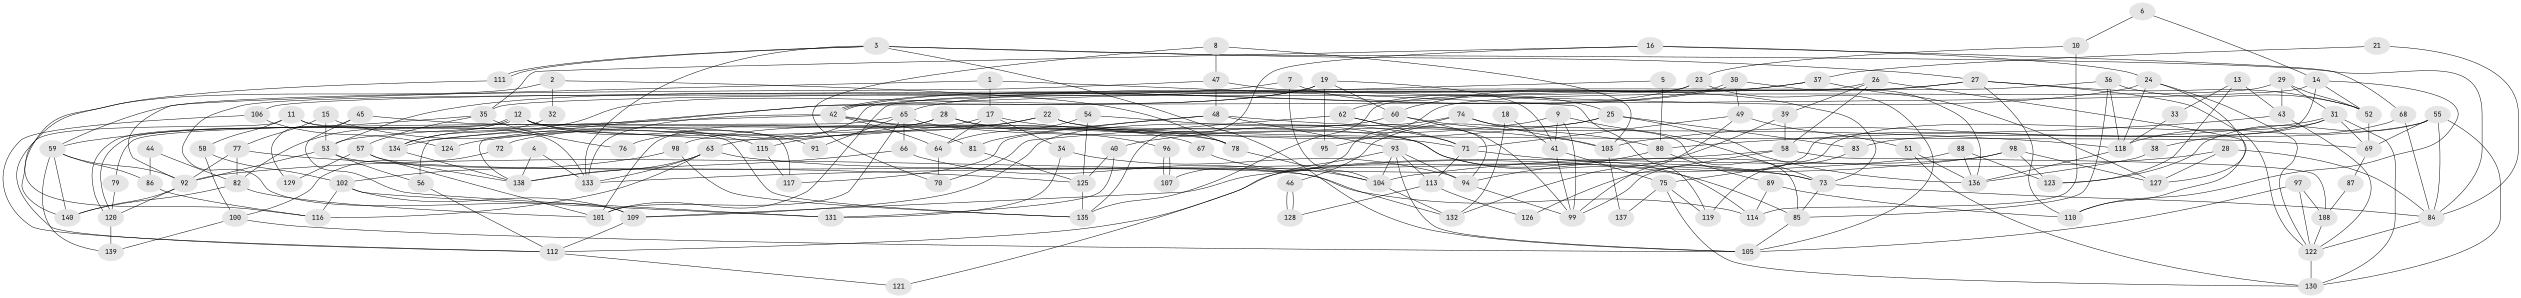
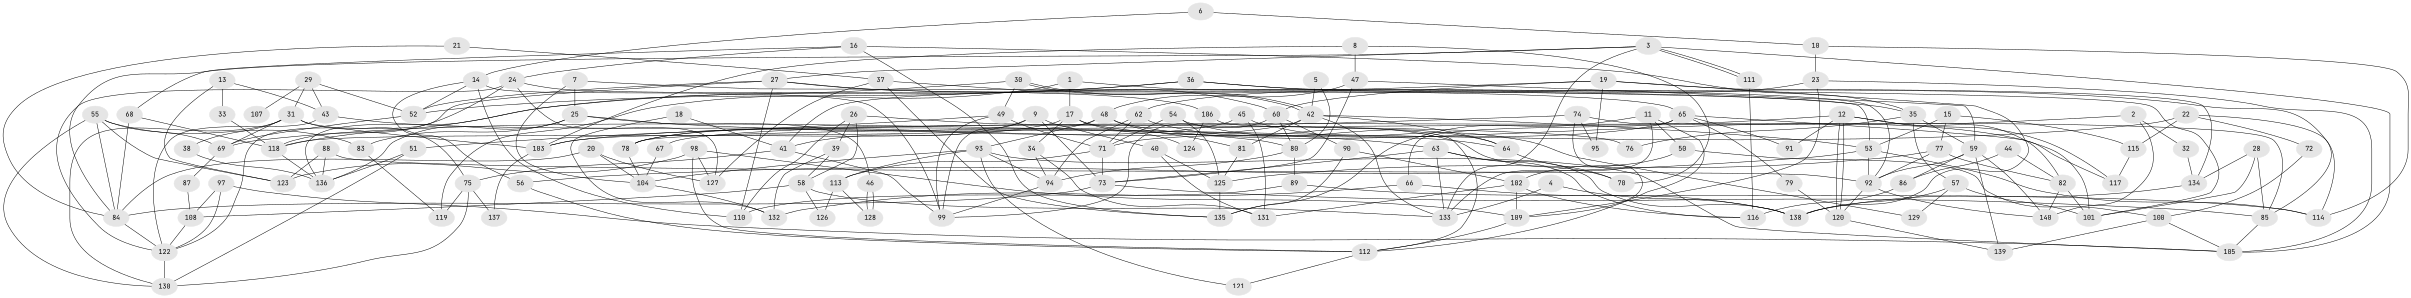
node "96": removed
